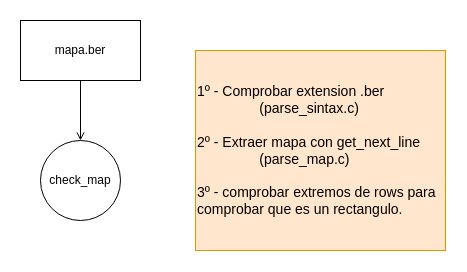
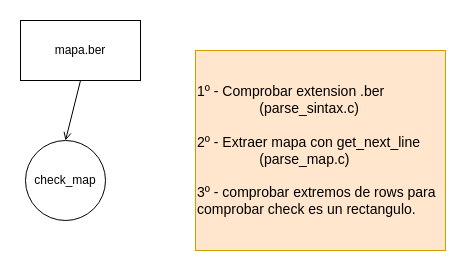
node "1º - Comprobar extension .ber (parse_sintax.c) 2º - Extraer mapa con get_next_line (parse_map.c) 3º - comprobar extremos de rows para comprobar que es un rectangulo.": label "1º - Comprobar extension .ber (parse_sintax.c) 2º - Extraer mapa con get_next_line (parse_map.c) 3º - comprobar extremos de rows para comprobar que es un rectangulo." -> "1º - Comprobar extension .ber (parse_sintax.c) 2º - Extraer mapa con get_next_line (parse_map.c) 3º - comprobar extremos de rows para comprobar check es un rectangulo."
node "check_map": moved (81, 181) -> (66, 181)
